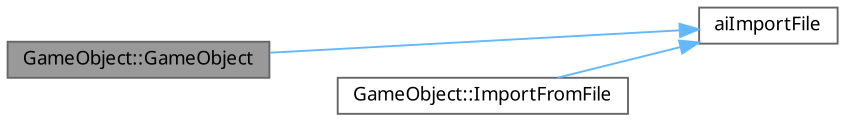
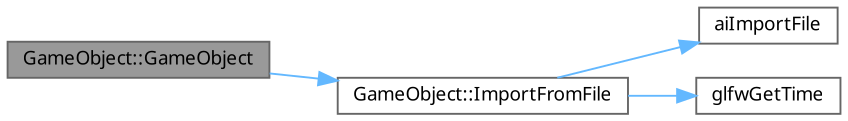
edge "GameObject::GameObject" -> "aiImportFile": now "GameObject::GameObject" -> "GameObject::ImportFromFile"
node "glfwGetTime": added
